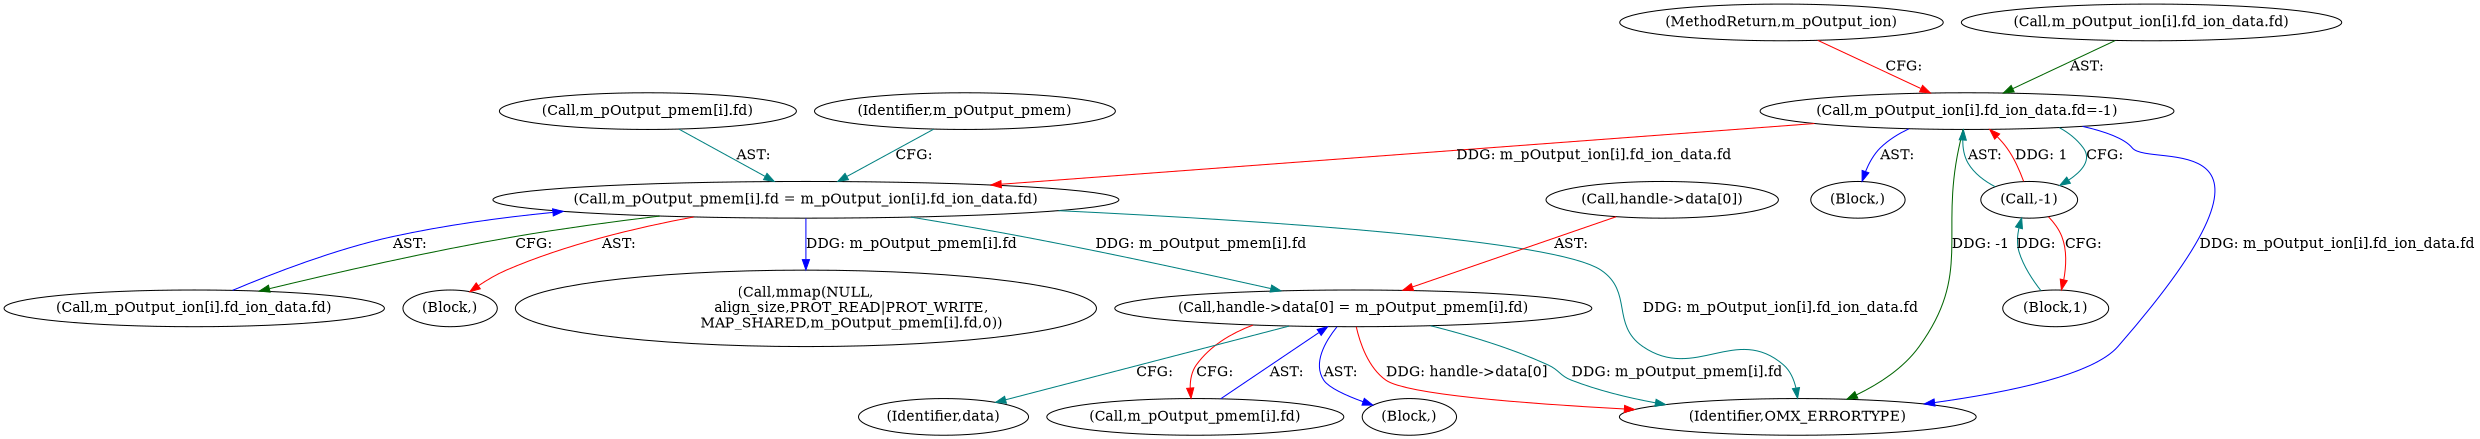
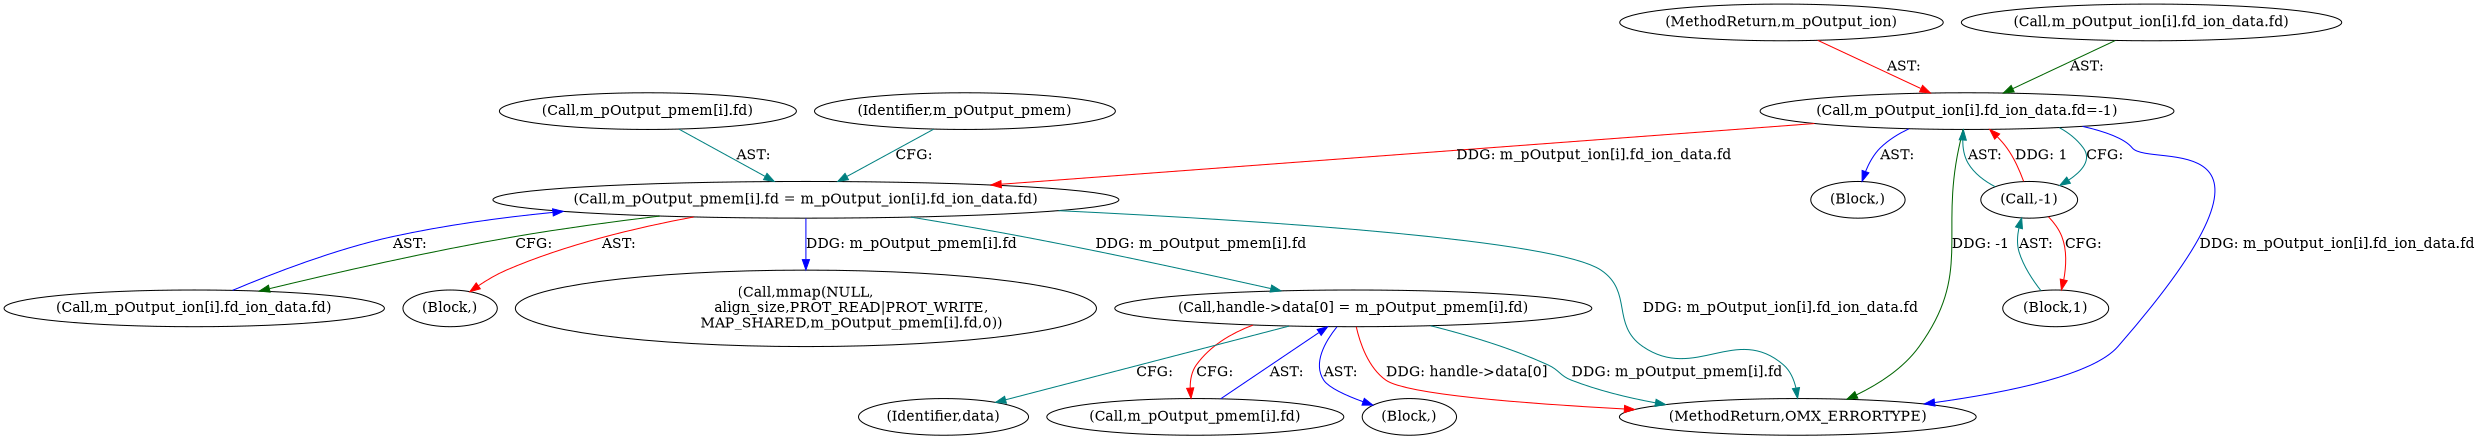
edge "(MethodReturn,m_pOutput_ion)" -> "(Call,m_pOutput_ion[i].fd_ion_data.fd=-1)": label "CFG: " -> "AST: "
node "(Call,handle->data[0])": removed
edge "(Block,1)" -> "(Call,-1)": label "DDG: " -> "AST: "
node "(Identifier,OMX_ERRORTYPE)": label "(Identifier,OMX_ERRORTYPE)" -> "(MethodReturn,OMX_ERRORTYPE)"
